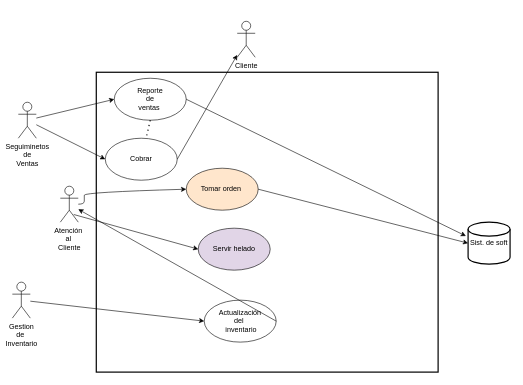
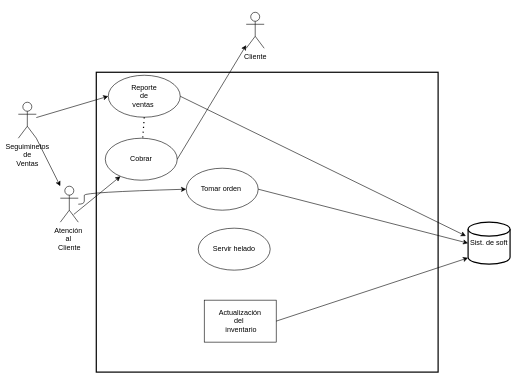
node "Cliente": moved (246, 39) -> (255, 30)
node "Reporte de ventas": moved (150, 99) -> (144, 96)
edge "Seguiminetos de Ventas" -> "Cobrar": now "Seguiminetos de Ventas" -> "Atención al Cliente"
node "Tomar orden": fillcolor #ffe6cc -> #ffffff
edge "Atención al Cliente" -> "Servir helado": now "Atención al Cliente" -> "Cobrar"
node "Servir helado": fillcolor #e1d5e7 -> #ffffff
edge "Actualización del inventario" -> "Atención al Cliente": now "Actualización del inventario" -> "Sist. de soft"
node "Gestion de Inventario": removed
edge "Gestion de Inventario" -> "Actualización del inventario": removed
node "Actualización del inventario": shape ellipse -> rectangle
